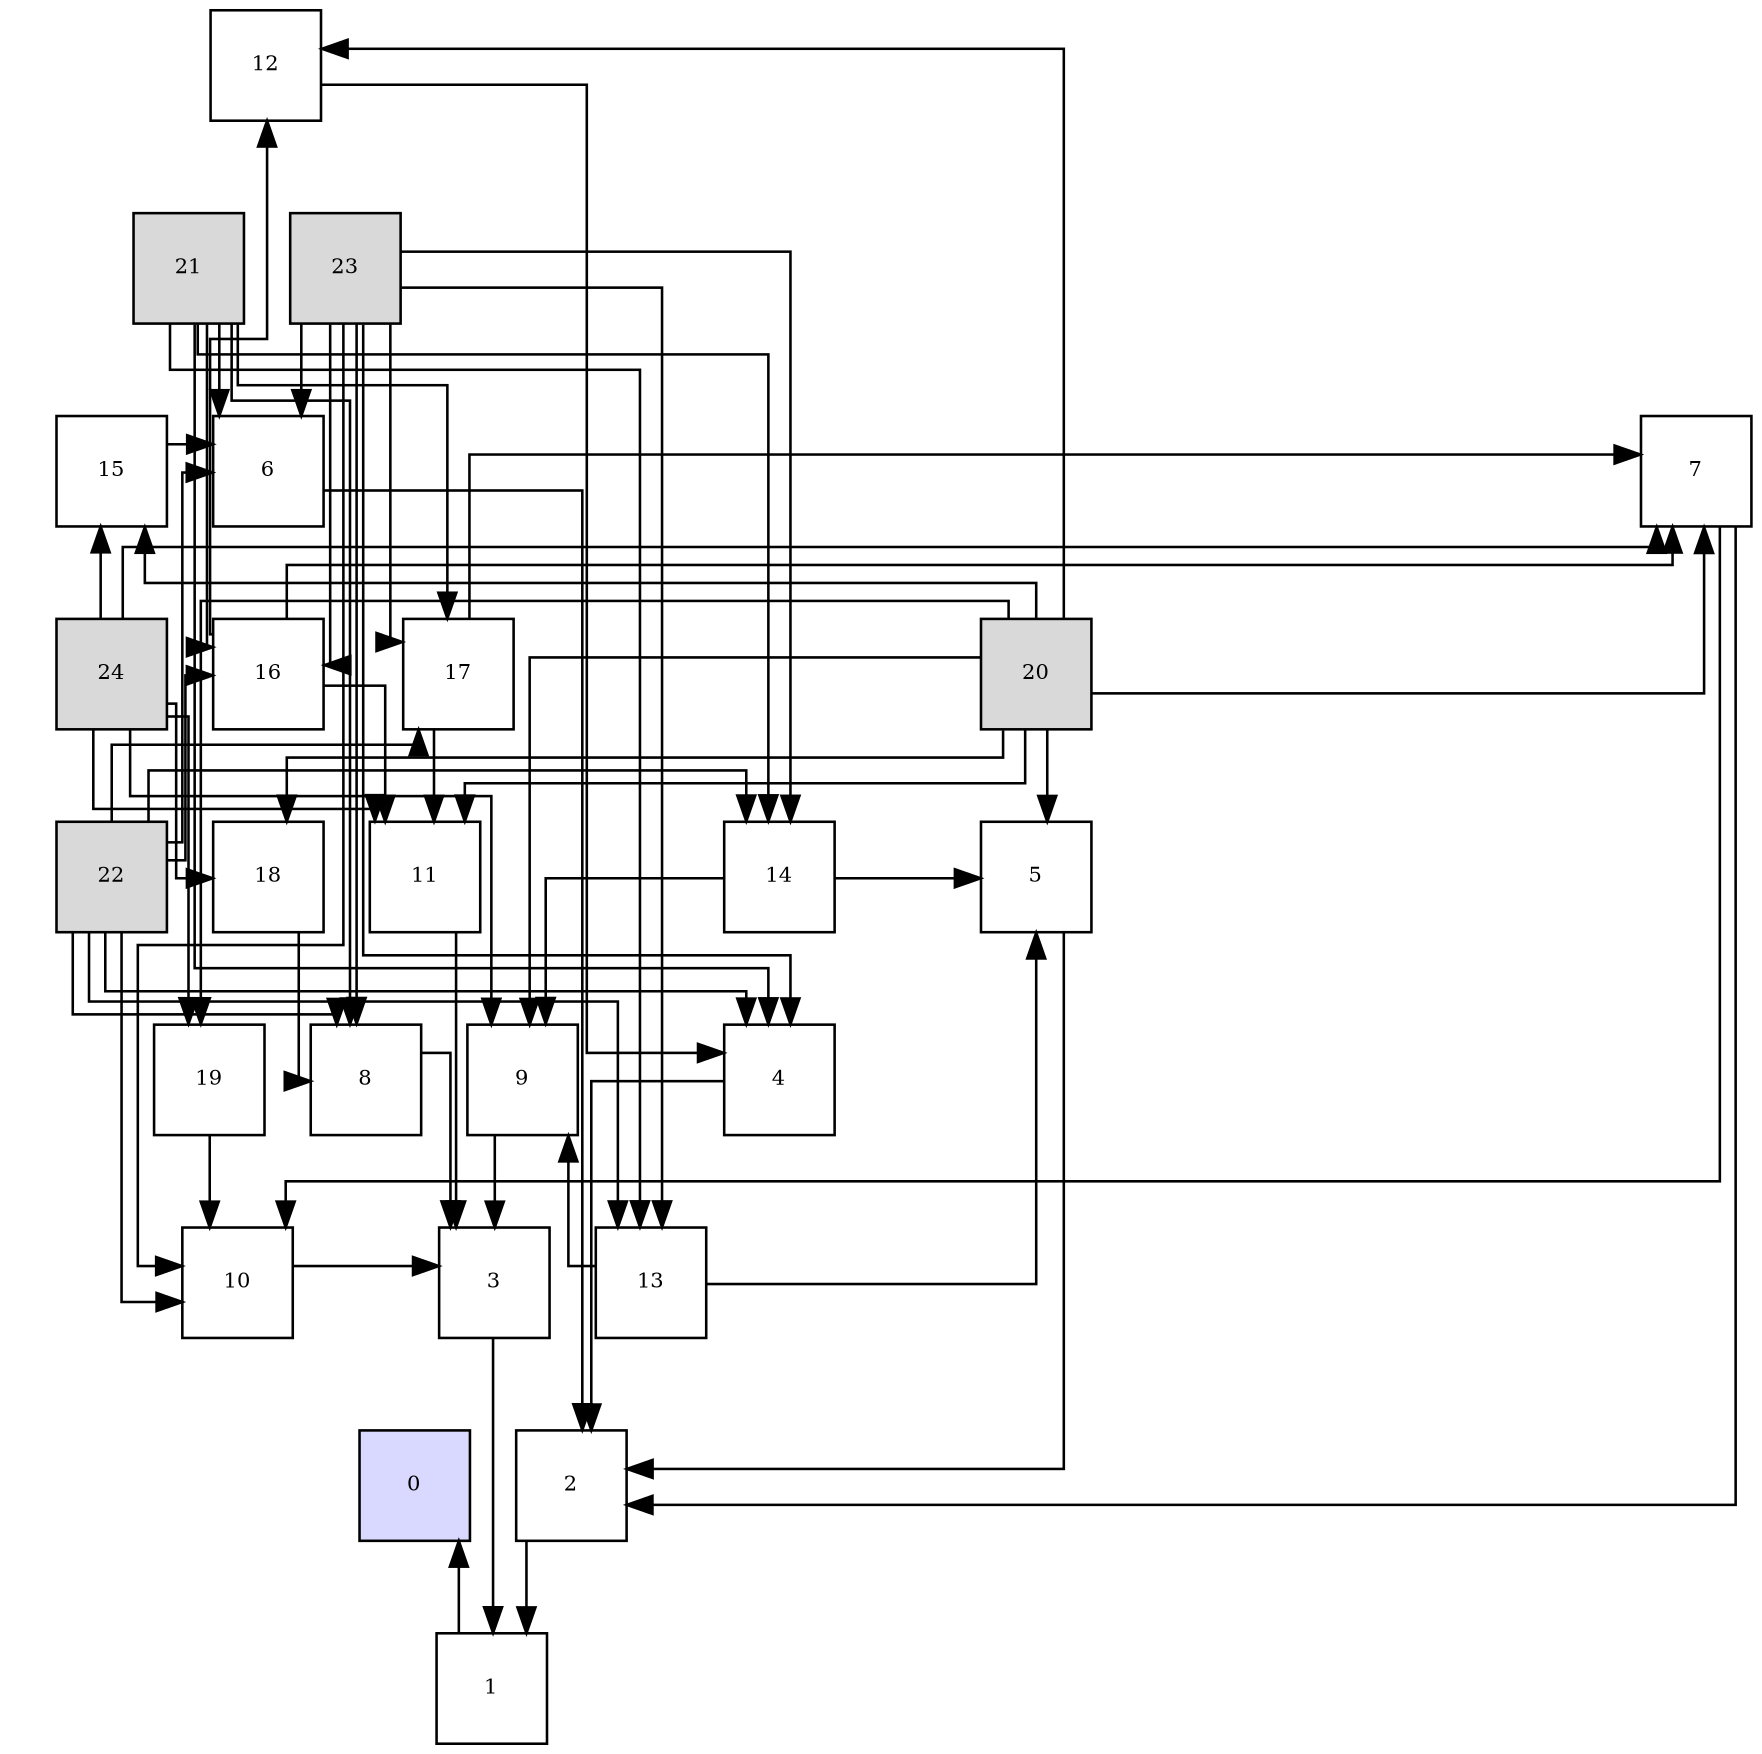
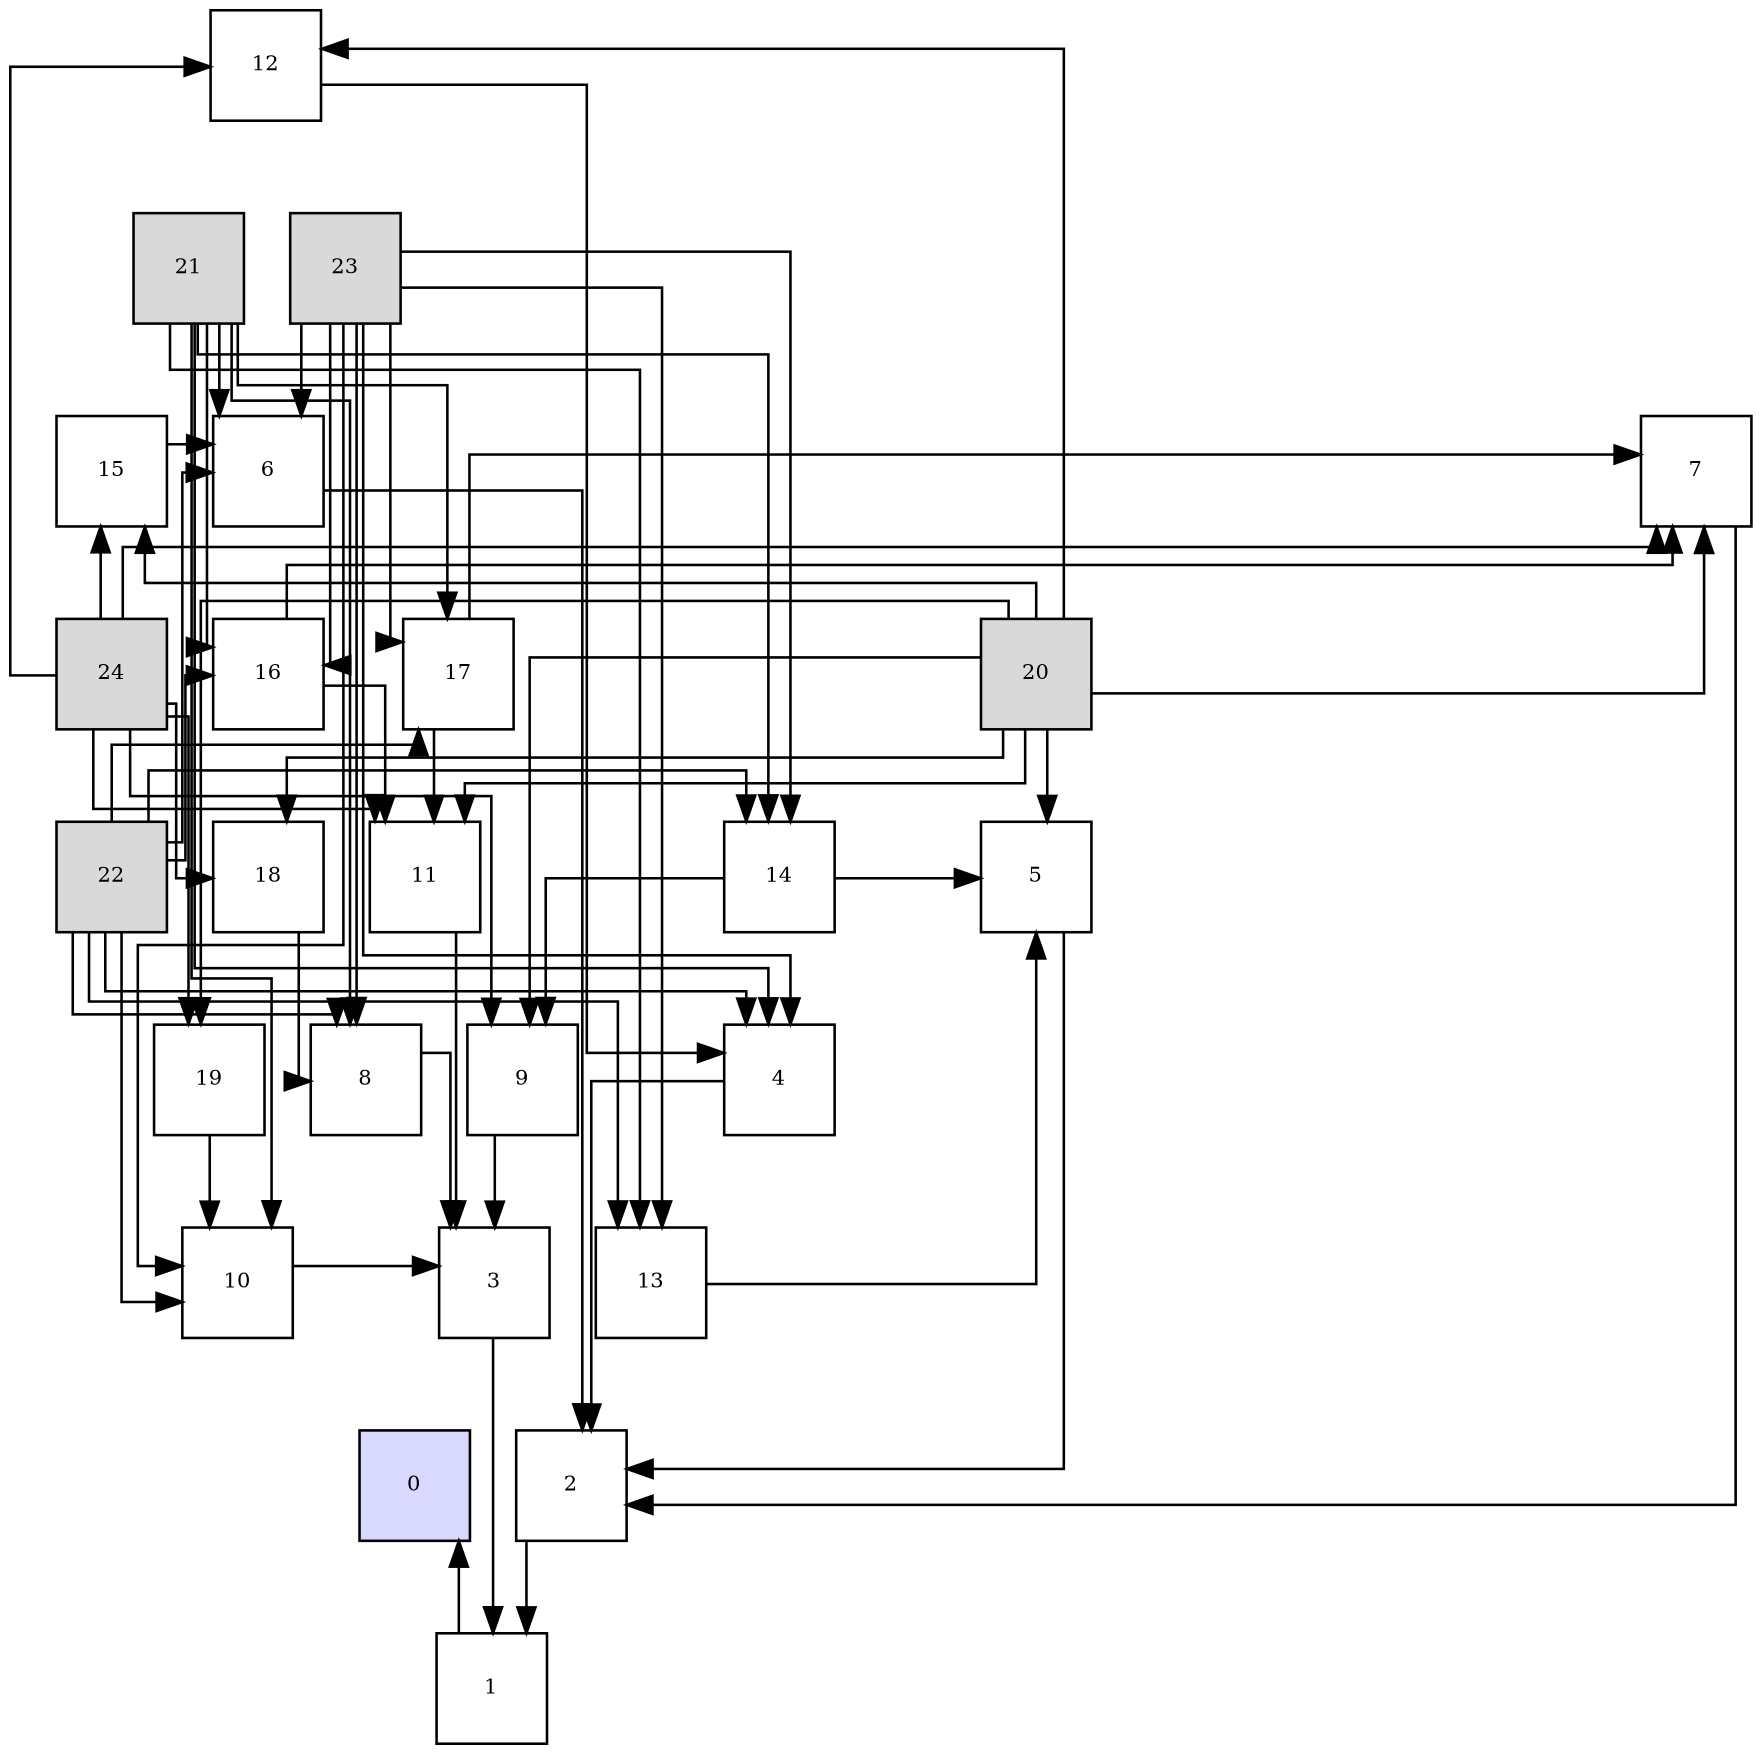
edge "16" -> "12": now "24" -> "12"
edge "7" -> "10": now "21" -> "10"
edge "13" -> "9": removed
